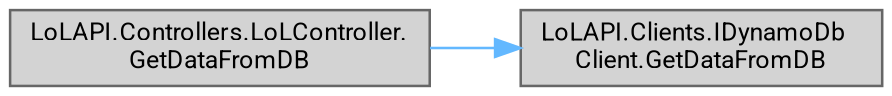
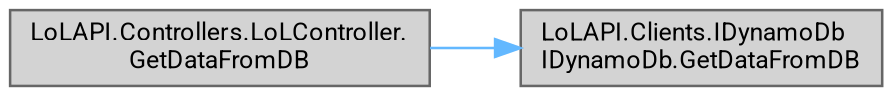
node "LoLAPI.Clients.IDynamoDb Client.GetDataFromDB": label "LoLAPI.Clients.IDynamoDb Client.GetDataFromDB" -> "LoLAPI.Clients.IDynamoDb IDynamoDb.GetDataFromDB"
